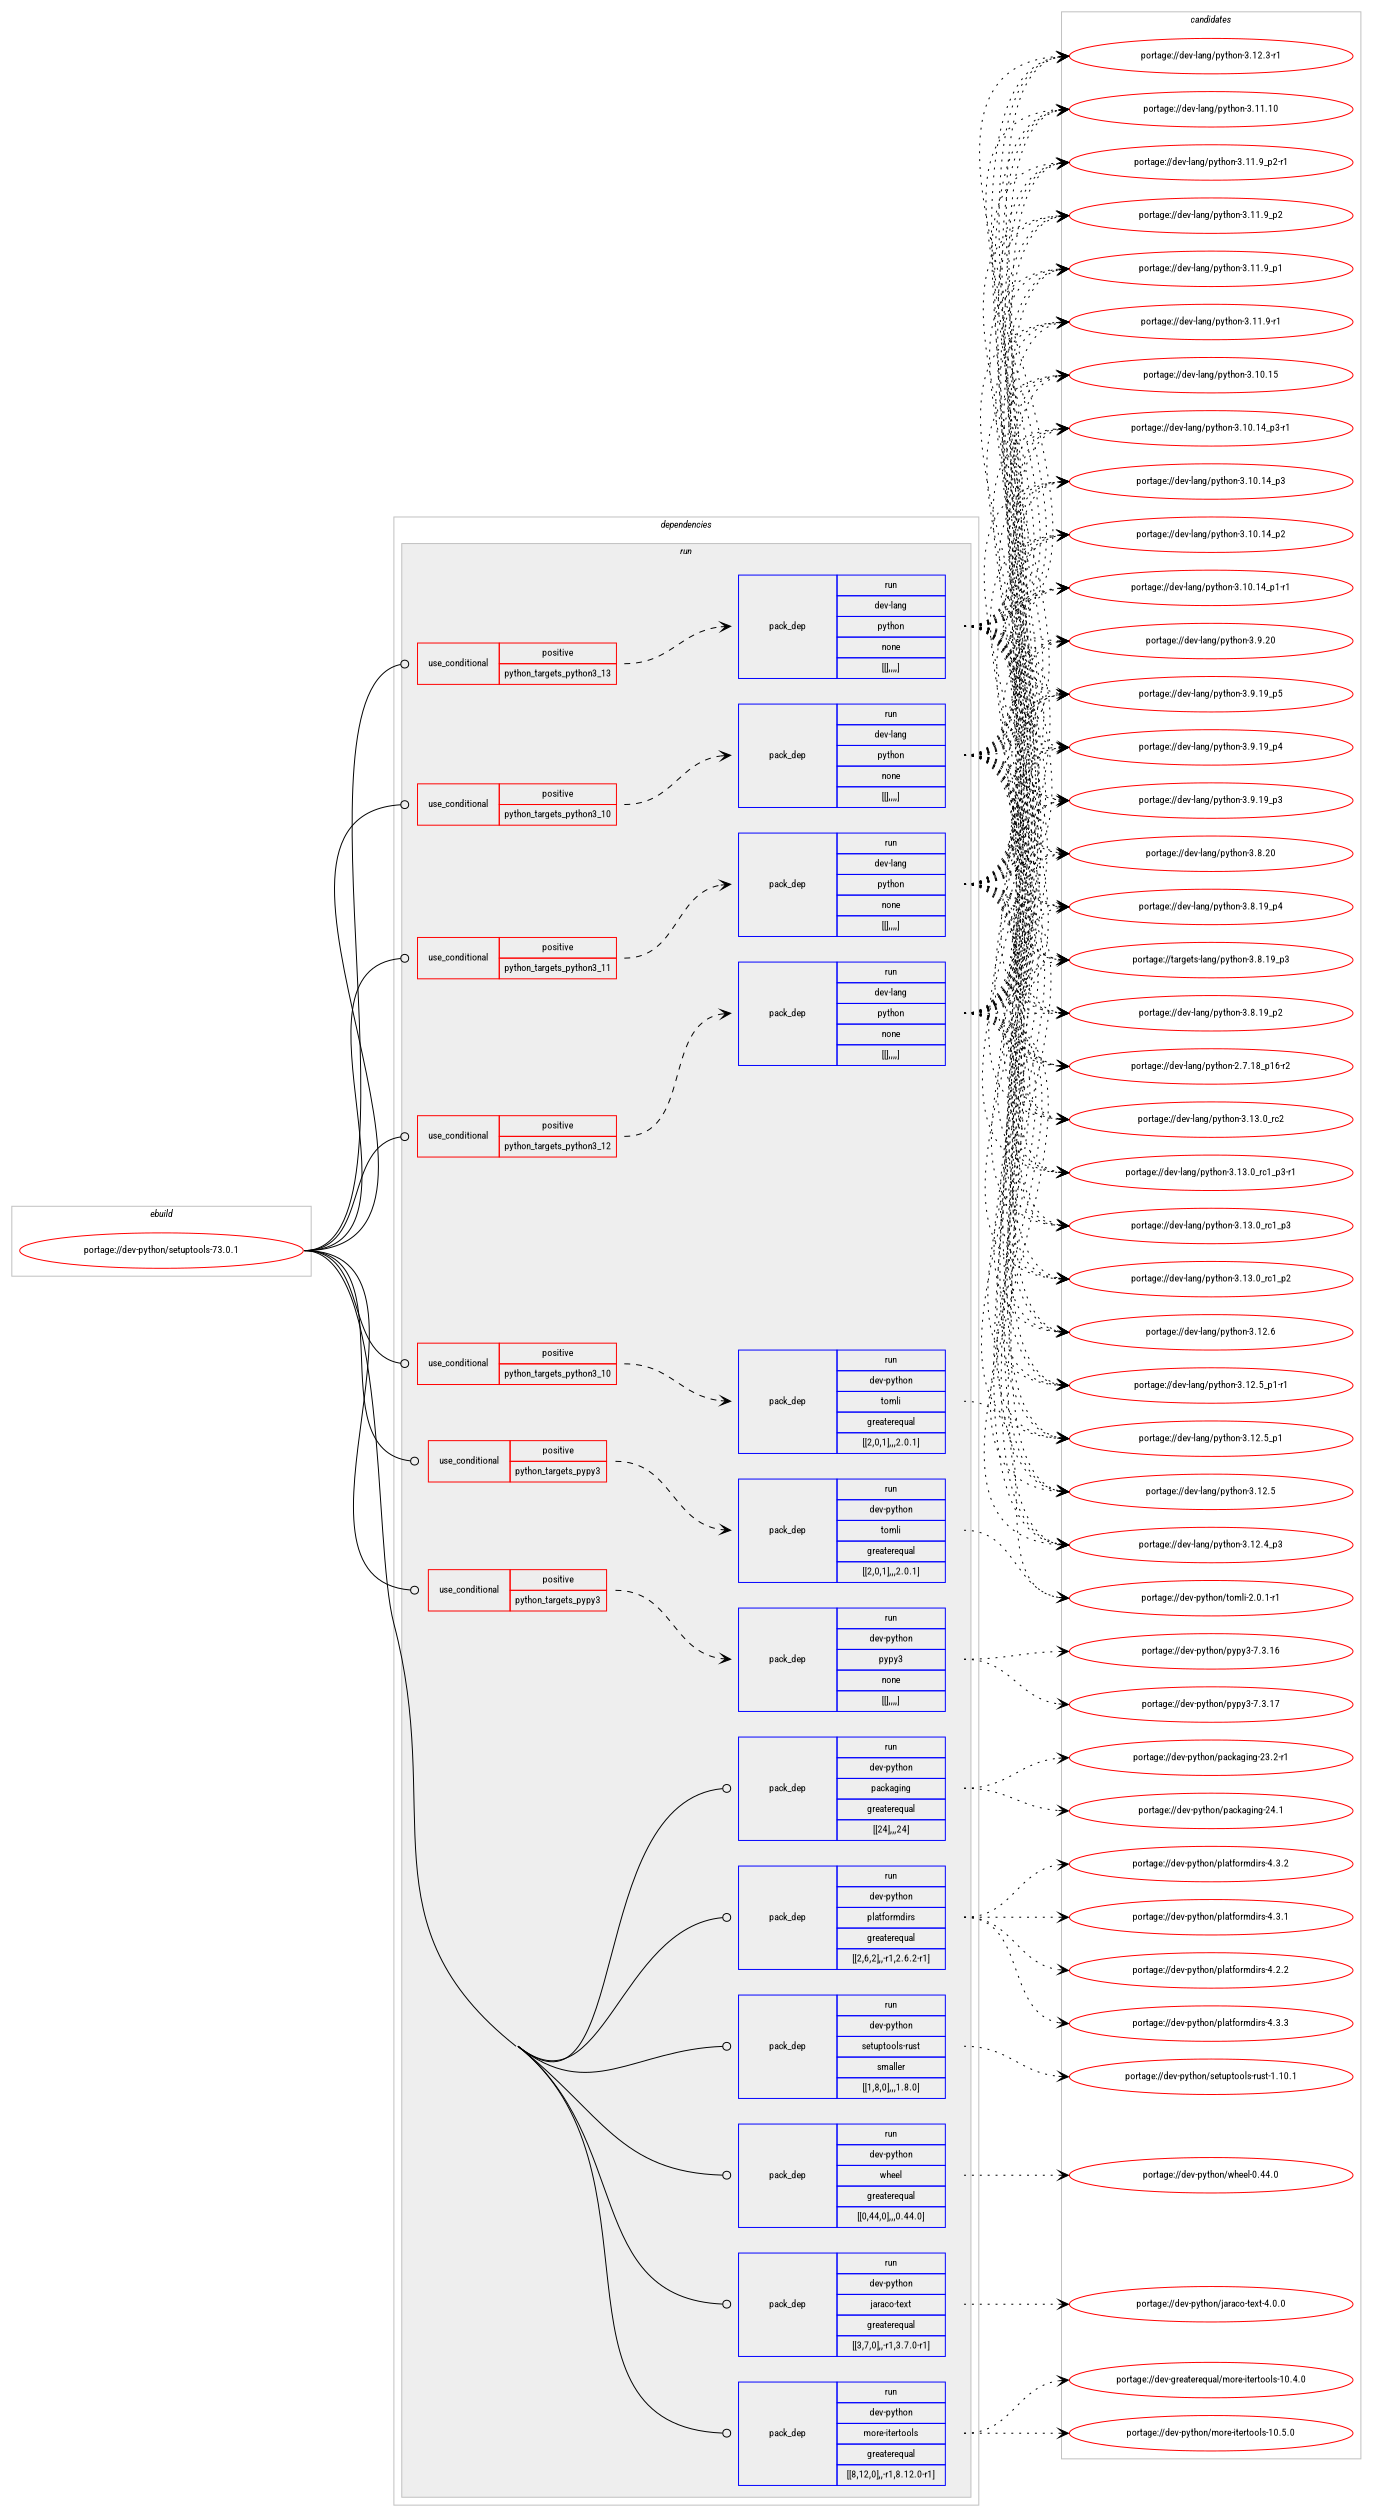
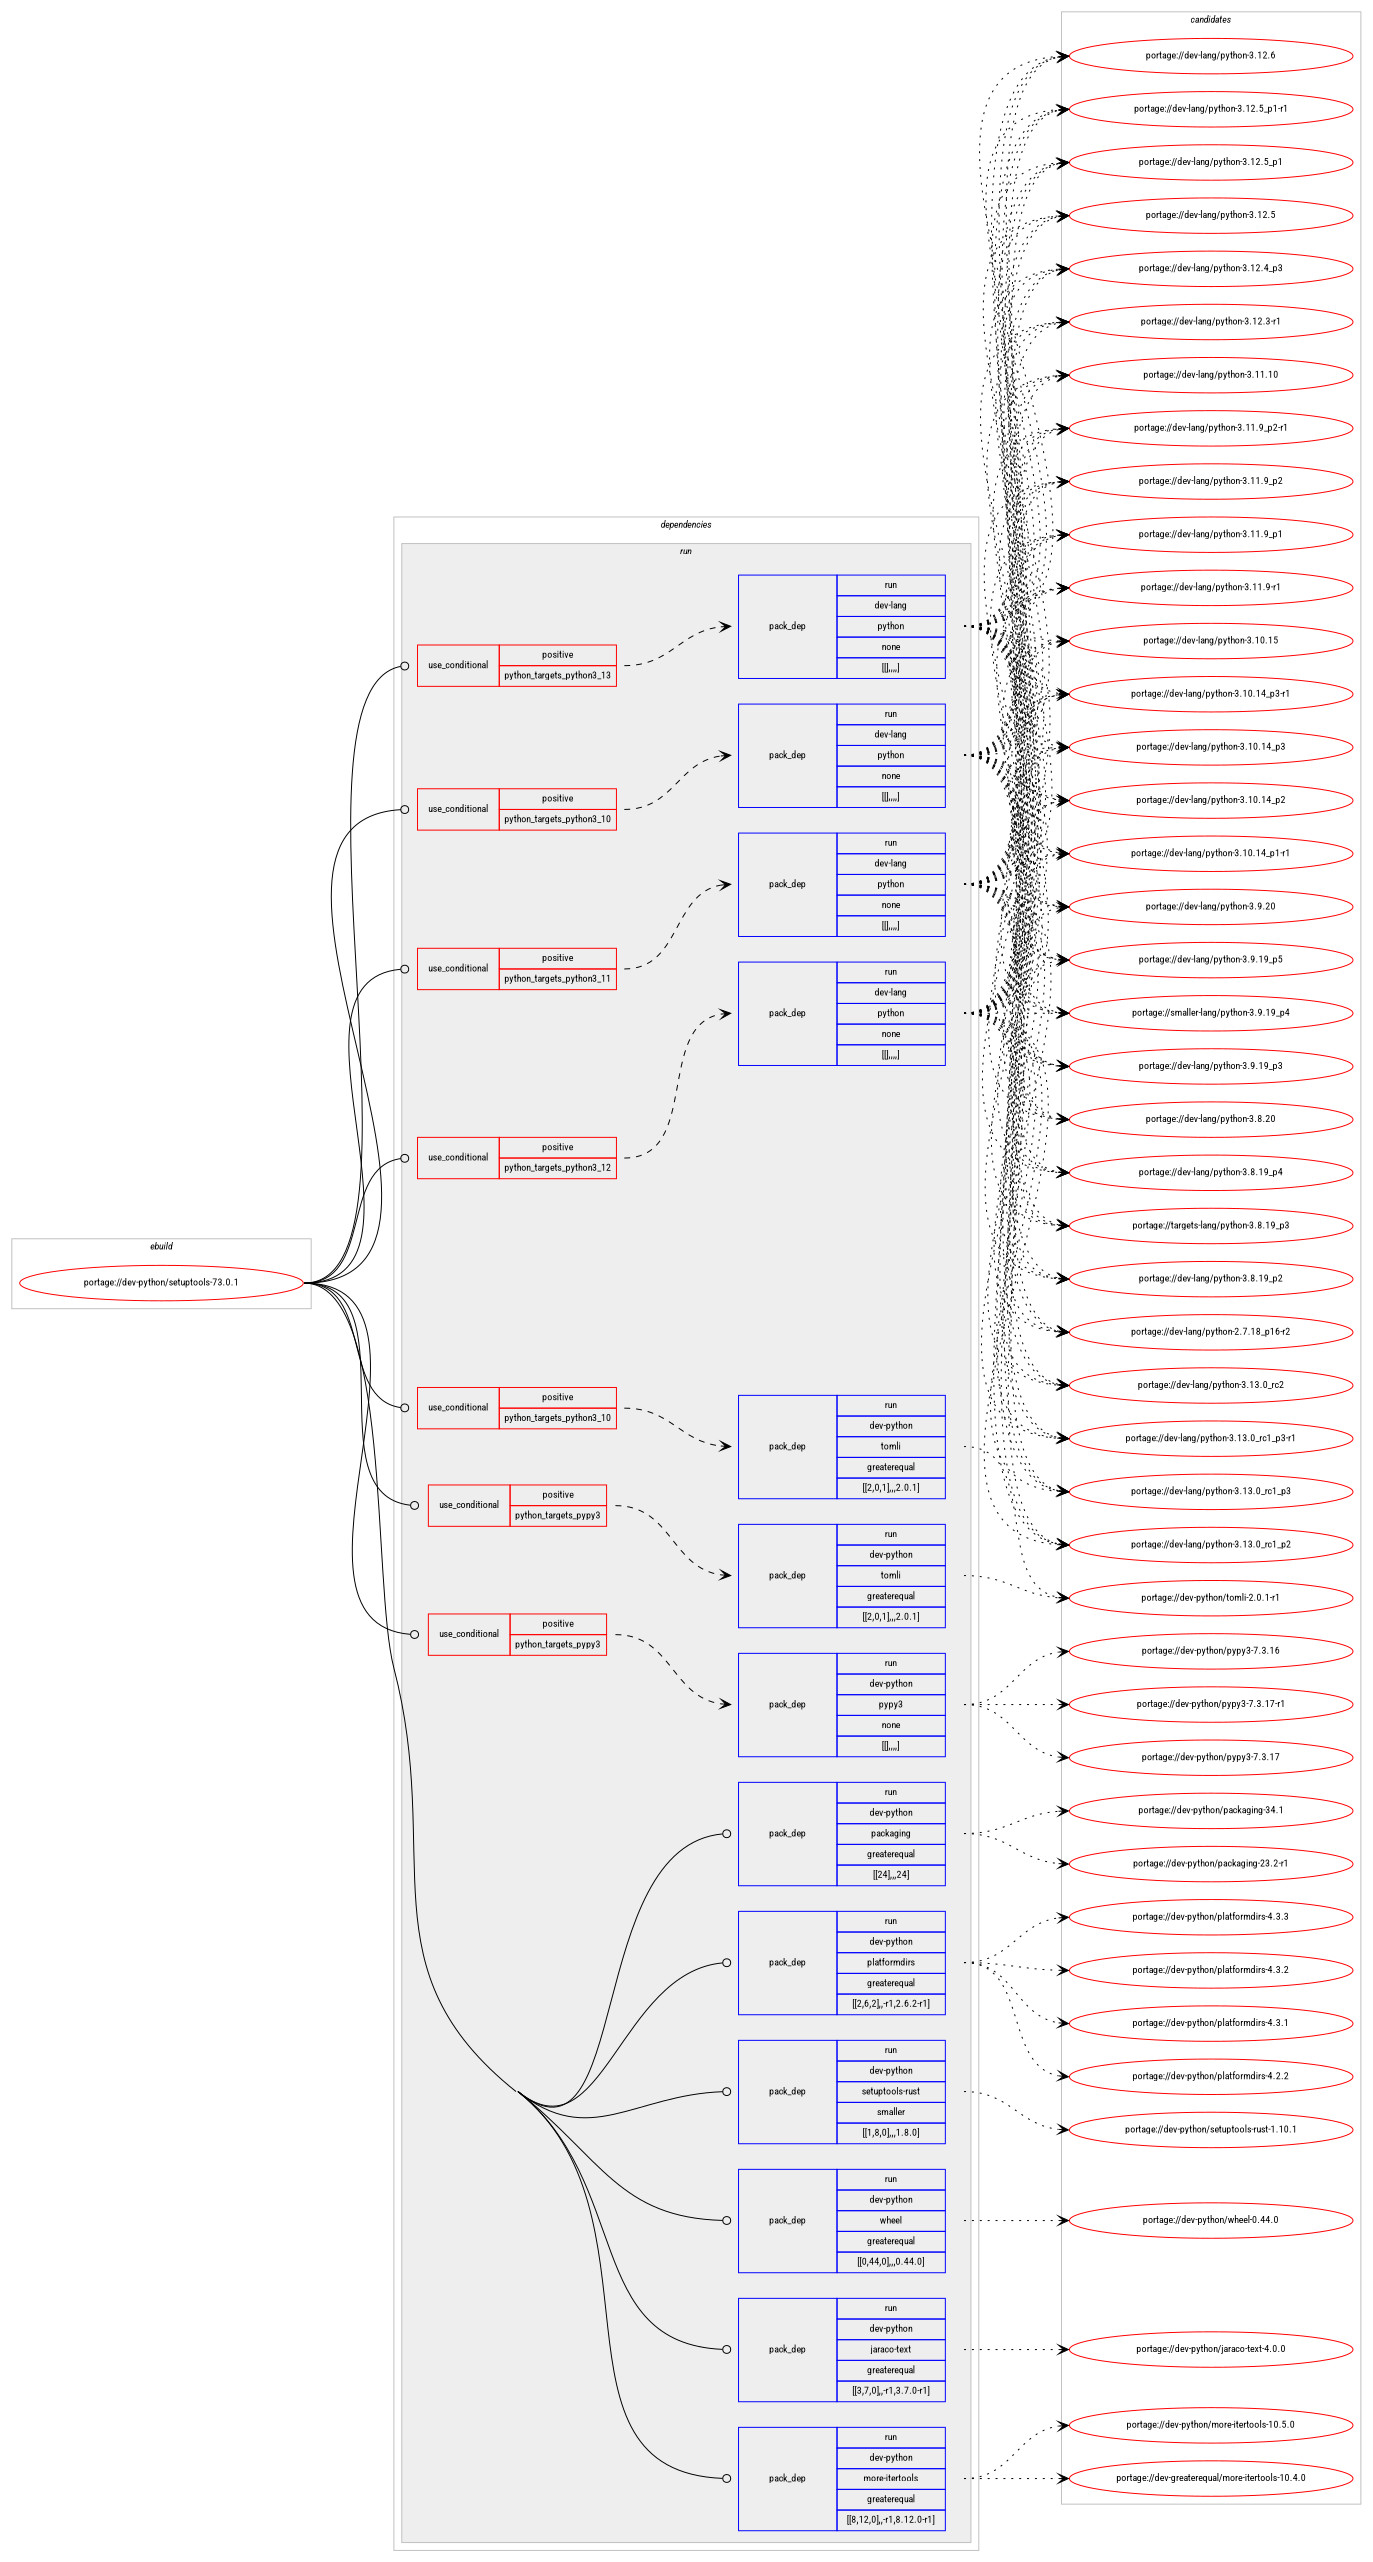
node "portage://dev-lang/python-3.9.19_p4": label "portage://dev-lang/python-3.9.19_p4" -> "portage://smaller-lang/python-3.9.19_p4"
node "portage://dev-python/pypy3-7.3.17-r1": added
node "portage://dev-python/packaging-24.1": label "portage://dev-python/packaging-24.1" -> "portage://dev-python/packaging-34.1"
